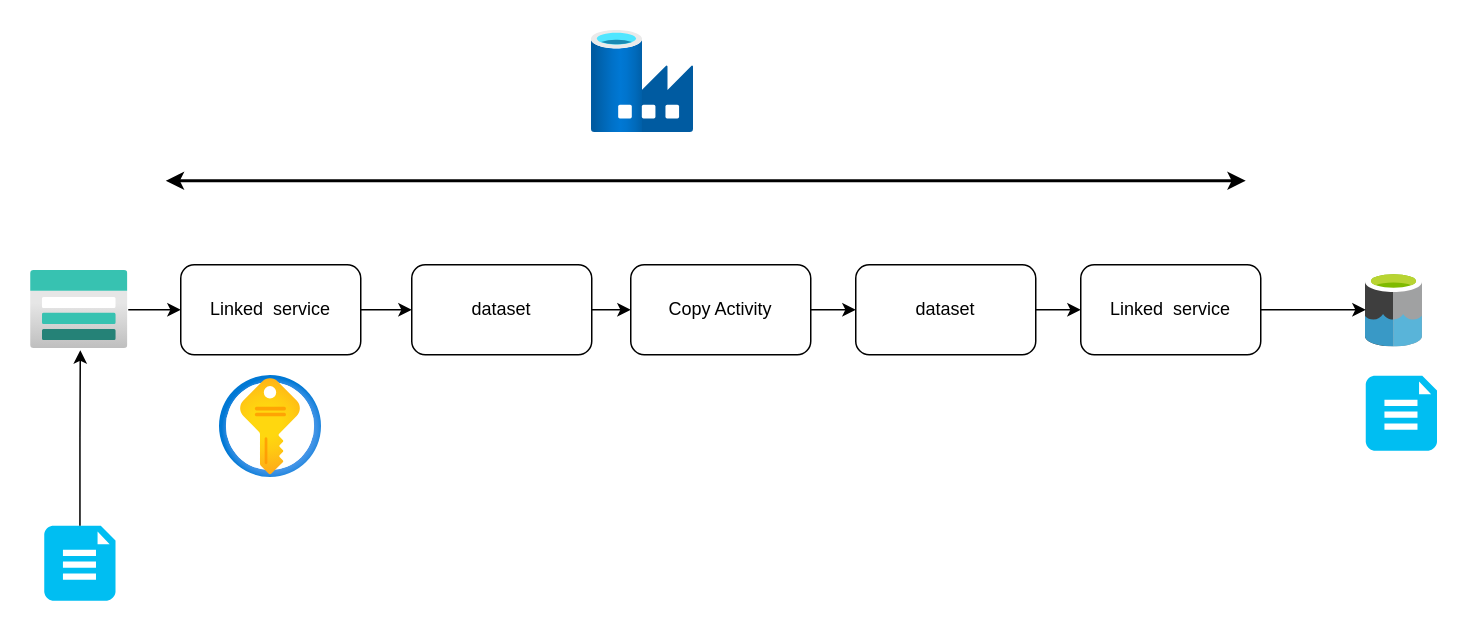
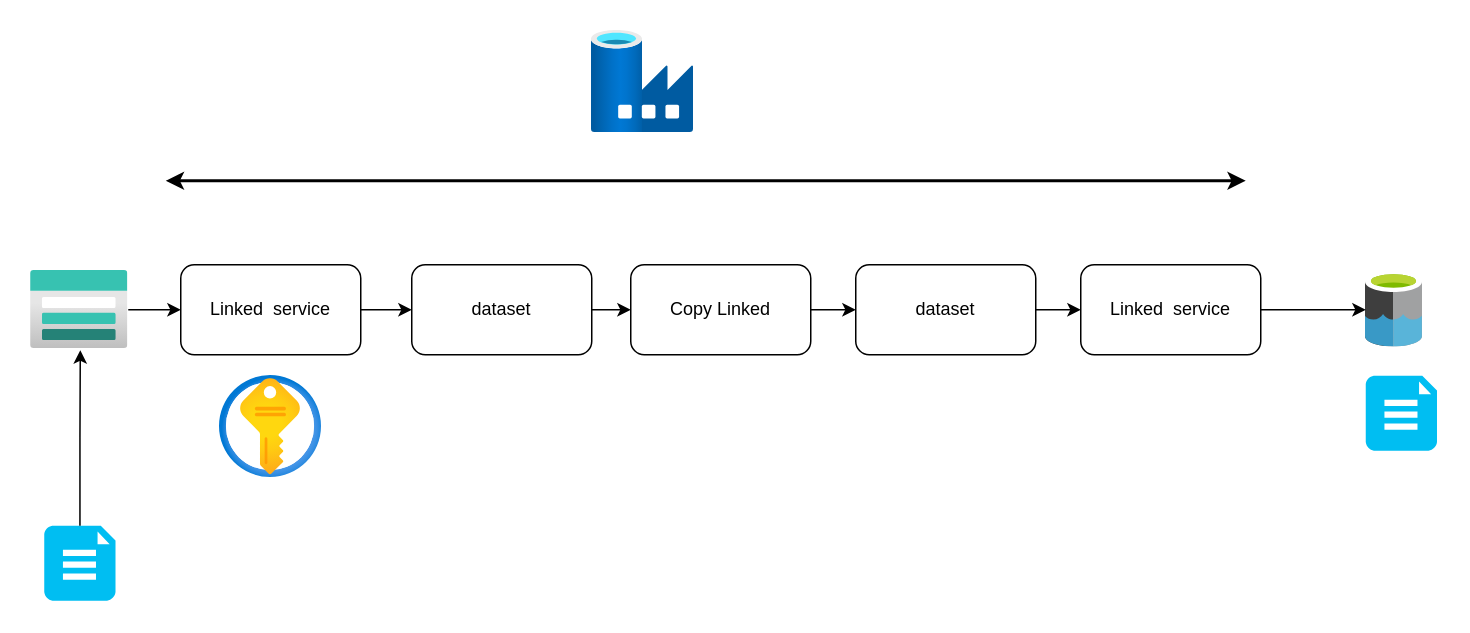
node "Copy Activity": label "Copy Activity" -> "Copy Linked"
